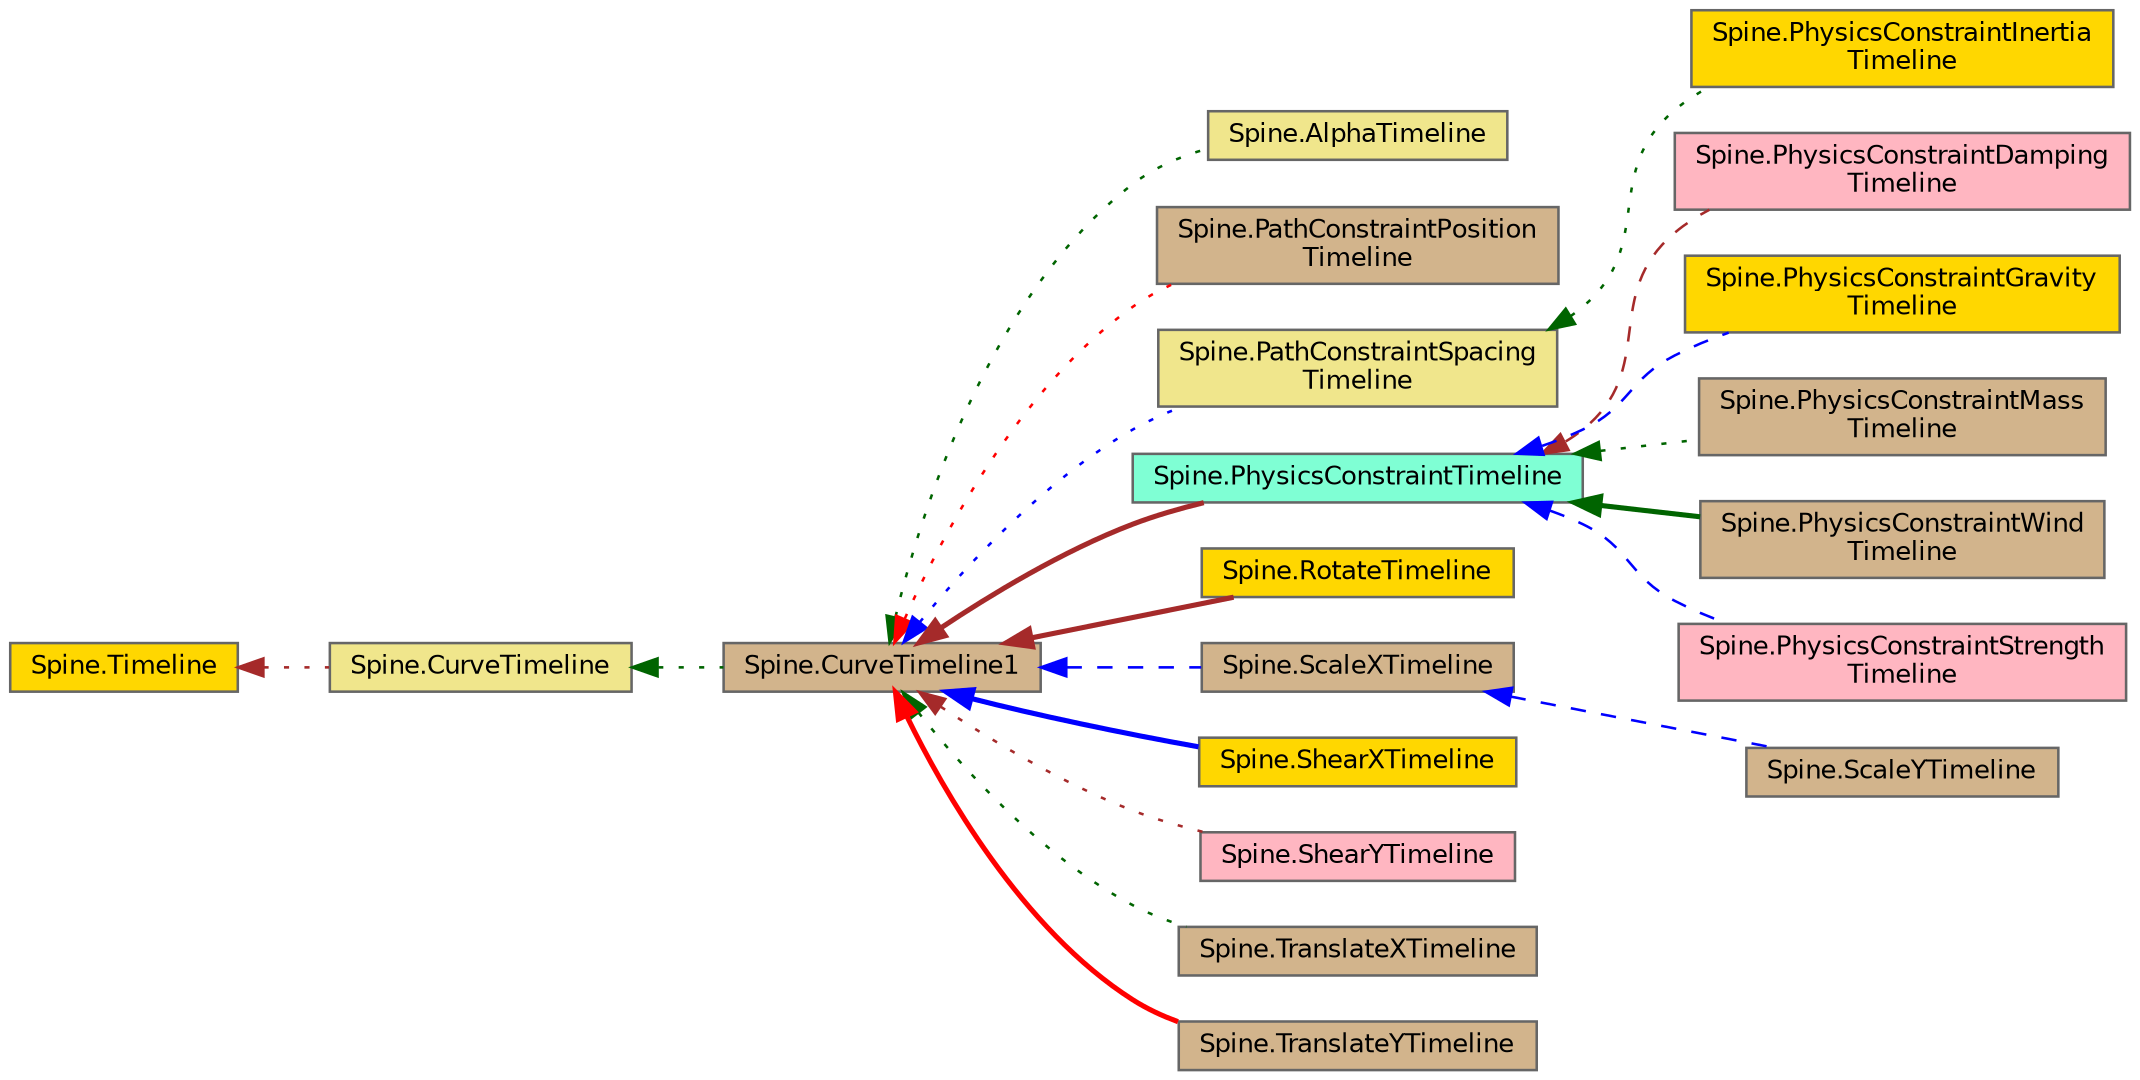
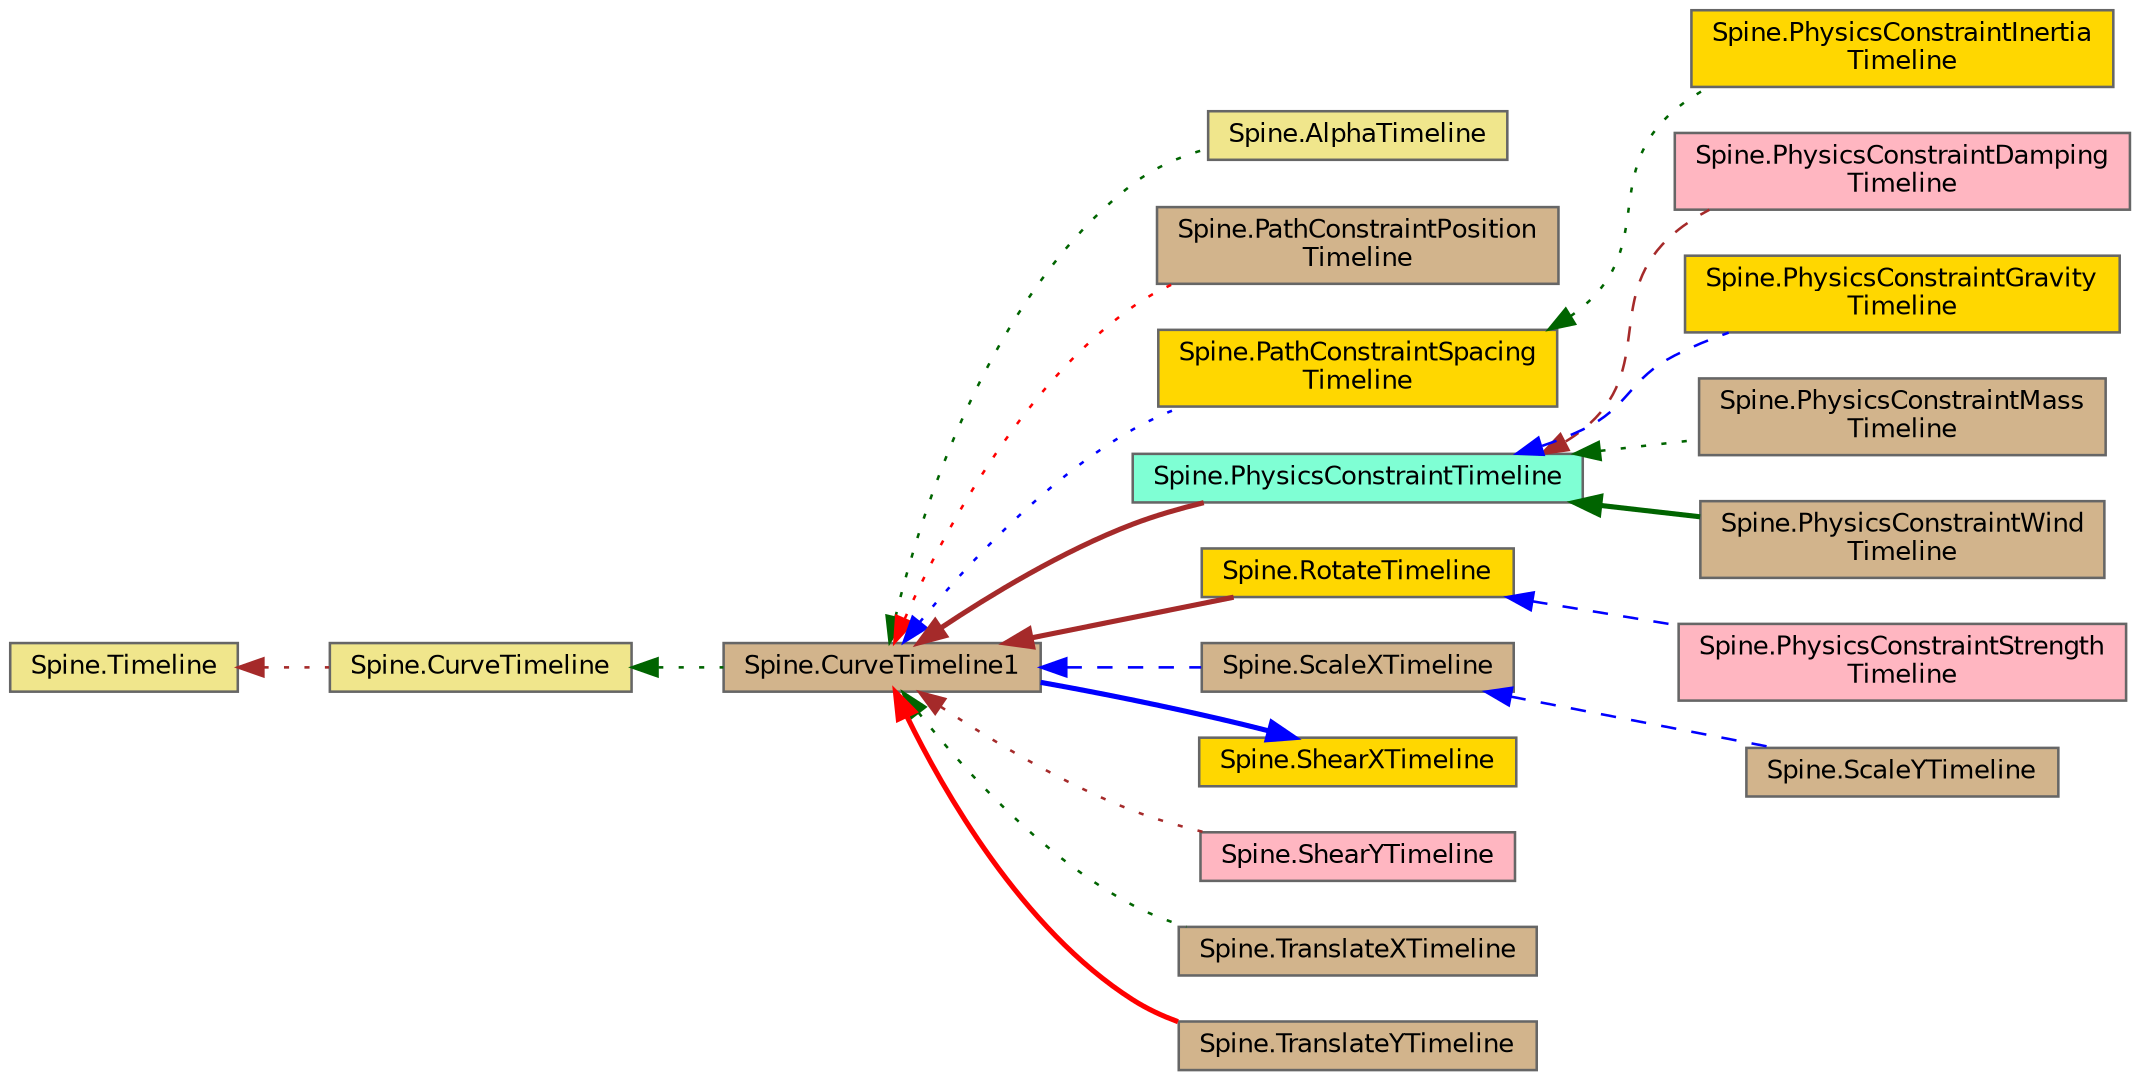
node "Spine.PathConstraintSpacing Timeline": fillcolor khaki -> gold
edge "Spine.PhysicsConstraintStrength Timeline" -> "Spine.PhysicsConstraintTimeline": now "Spine.PhysicsConstraintStrength Timeline" -> "Spine.RotateTimeline"
node "Spine.Timeline": fillcolor gold -> khaki
edge "Spine.ShearXTimeline" -> "Spine.CurveTimeline1": reversed
